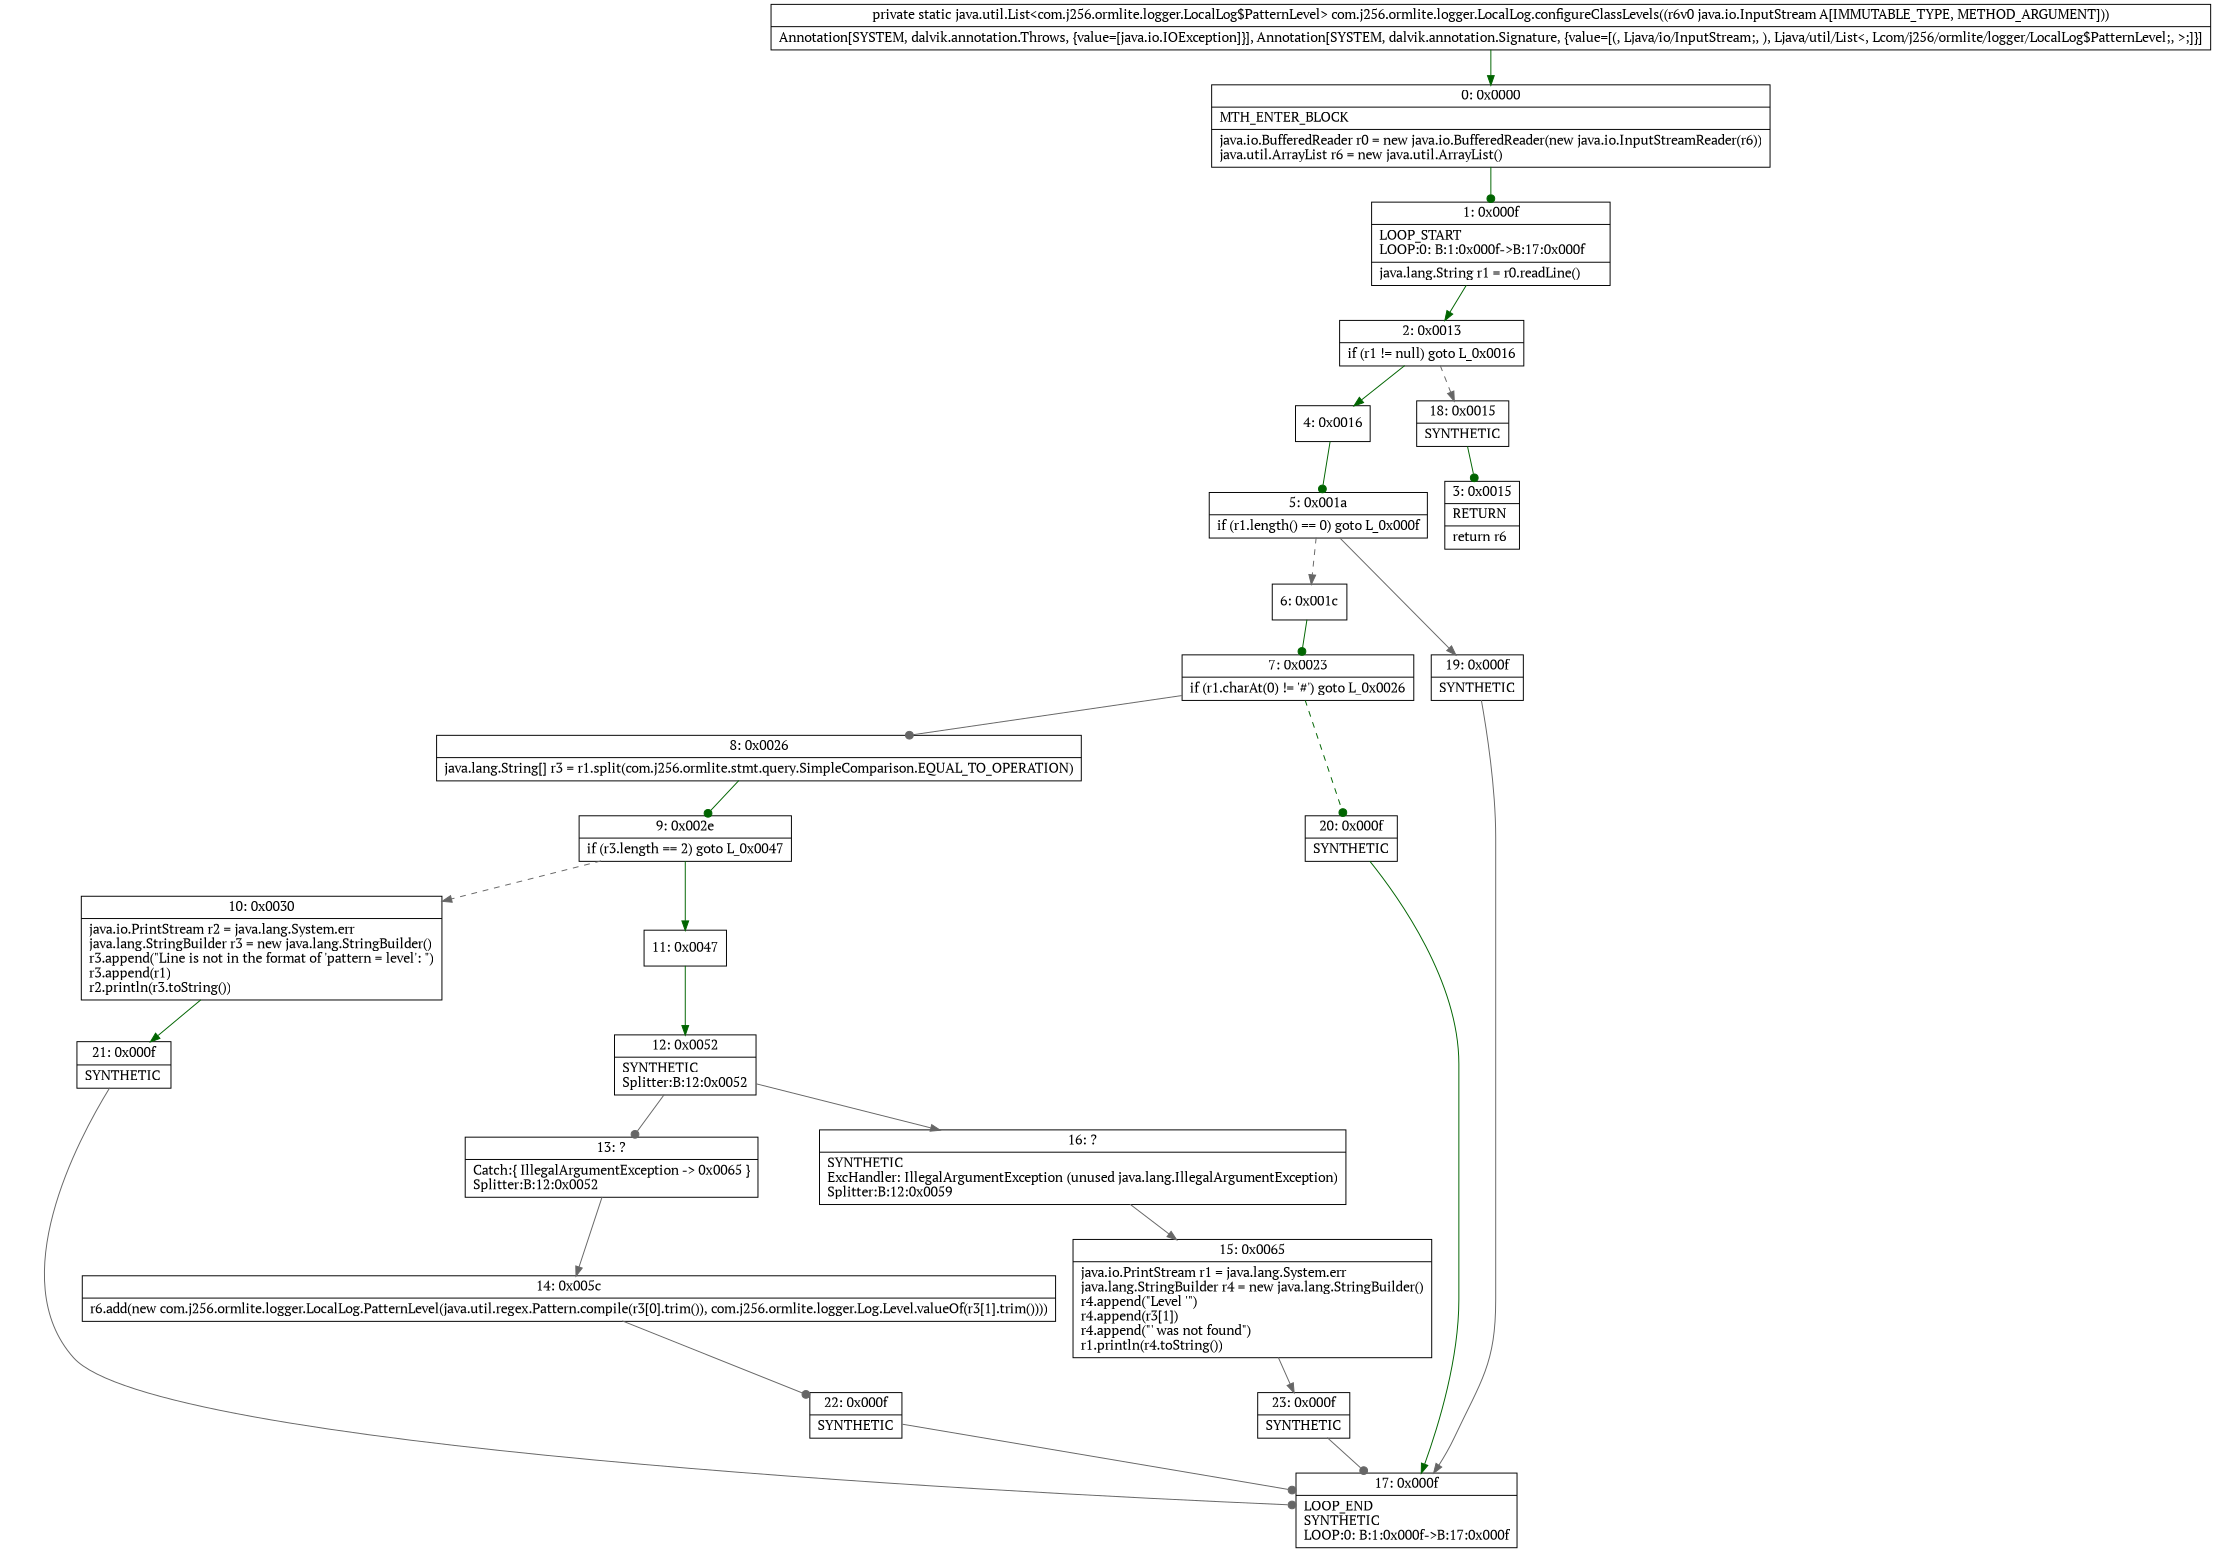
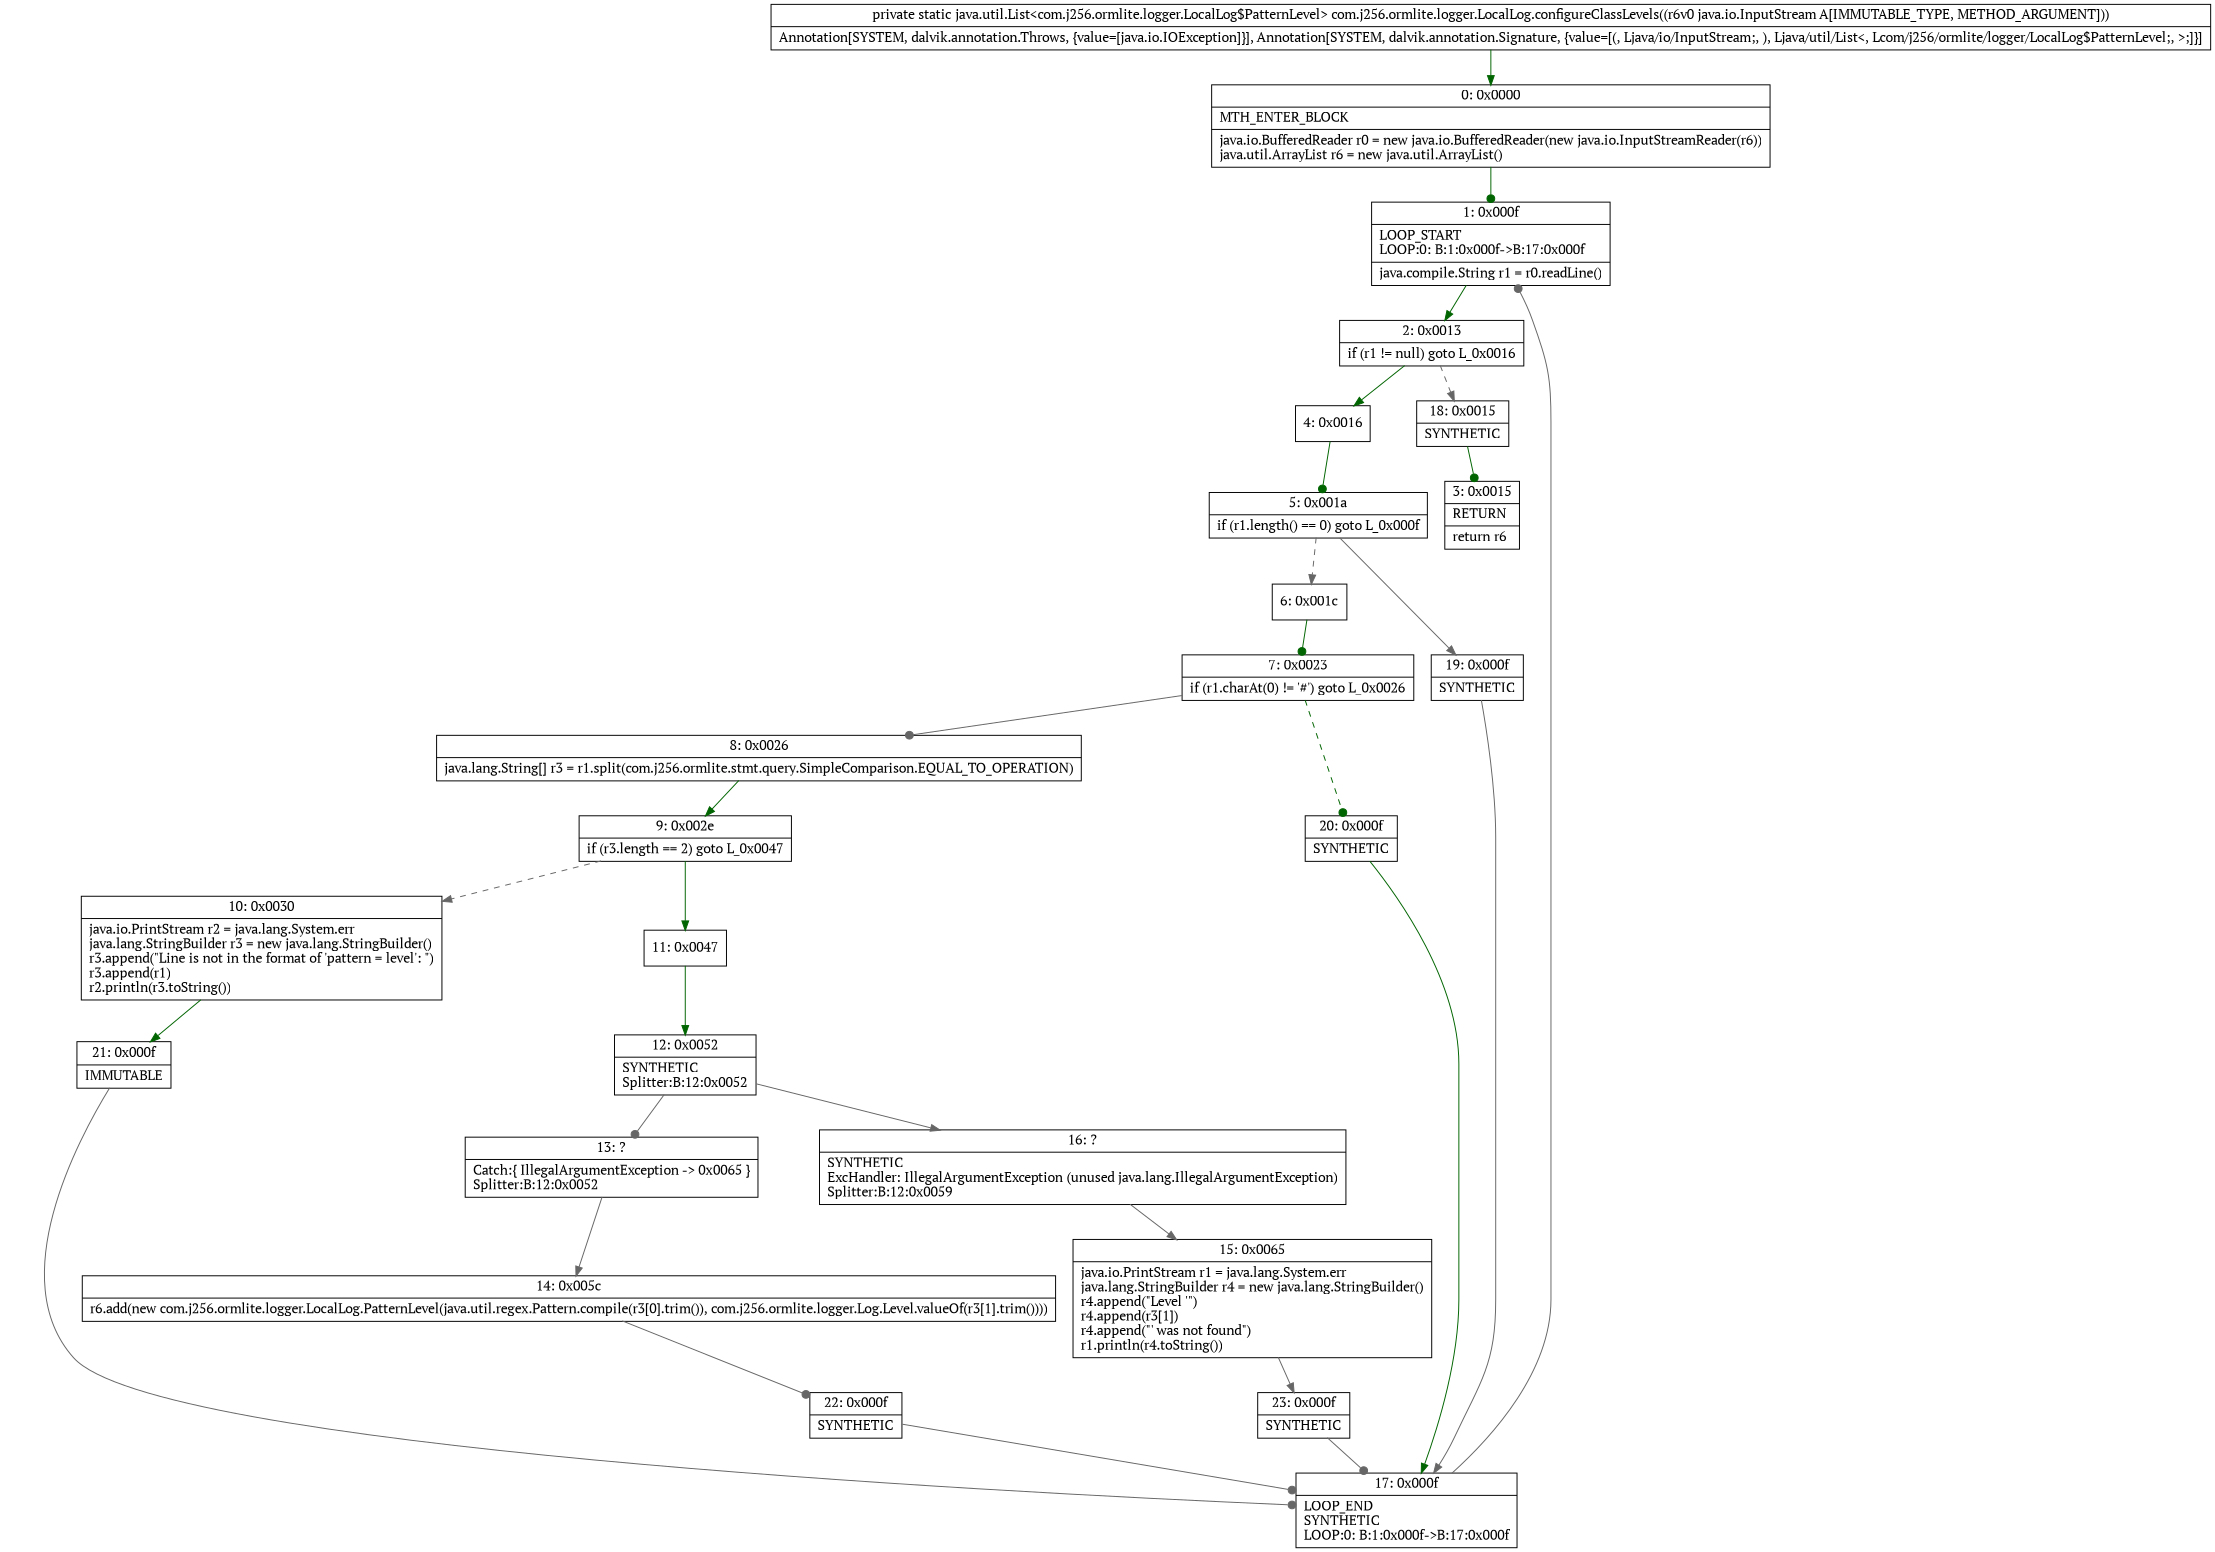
node "1: 0x000f": text "java.lang.String r1 = r0.readLine()" -> "java.compile.String r1 = r0.readLine()"
edge "8: 0x0026" -> "9: 0x002e": arrowhead dot -> normal
edge "17: 0x000f" -> "1: 0x000f": added
node "21: 0x000f": text "SYNTHETIC" -> "IMMUTABLE"
